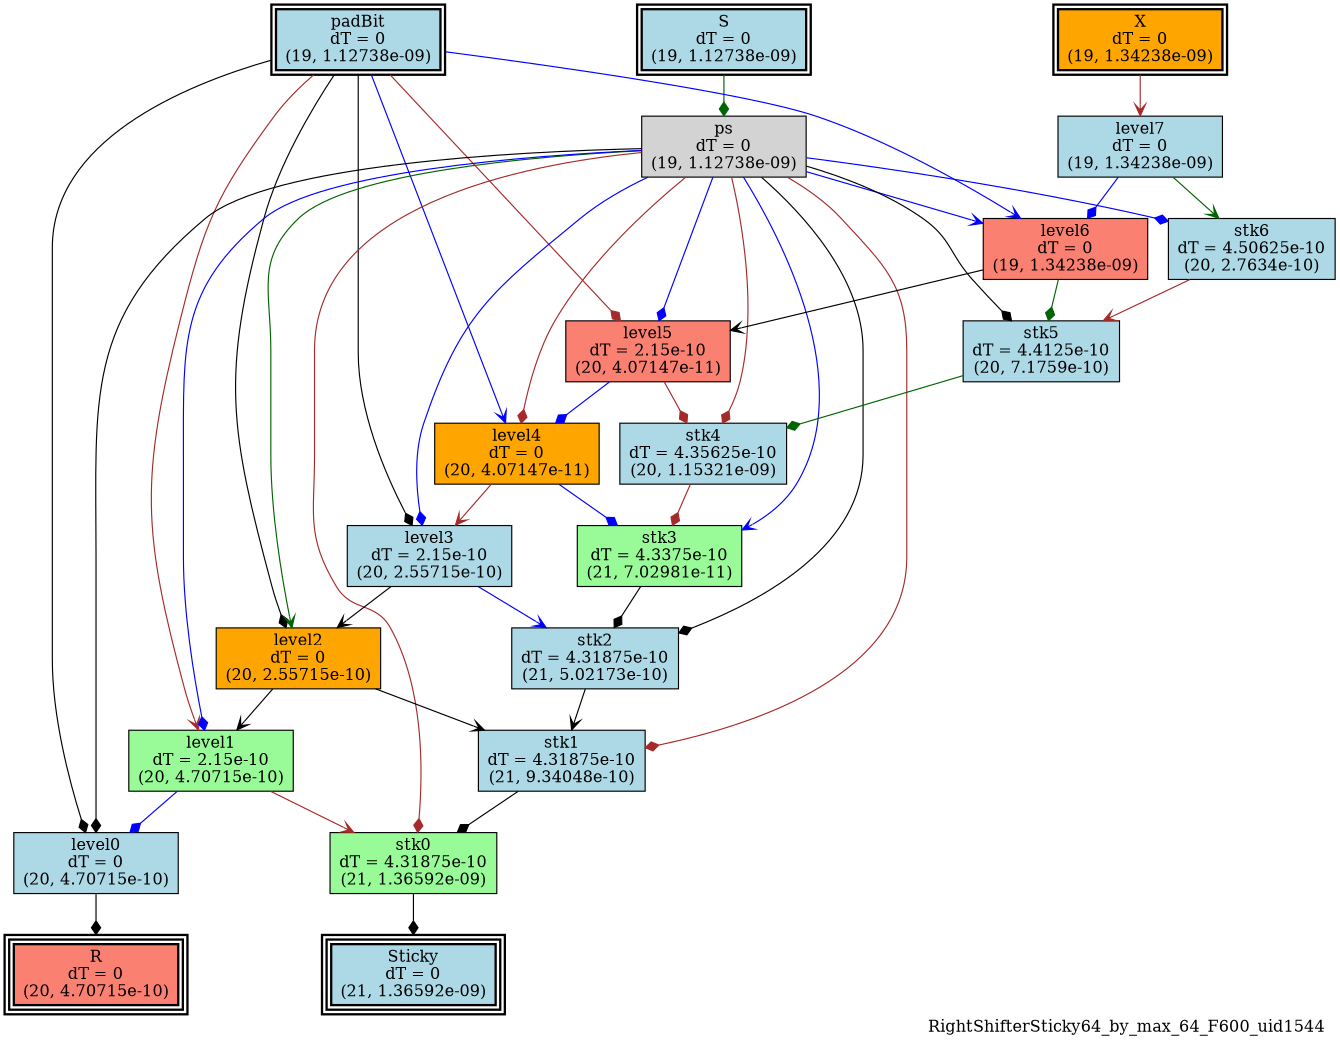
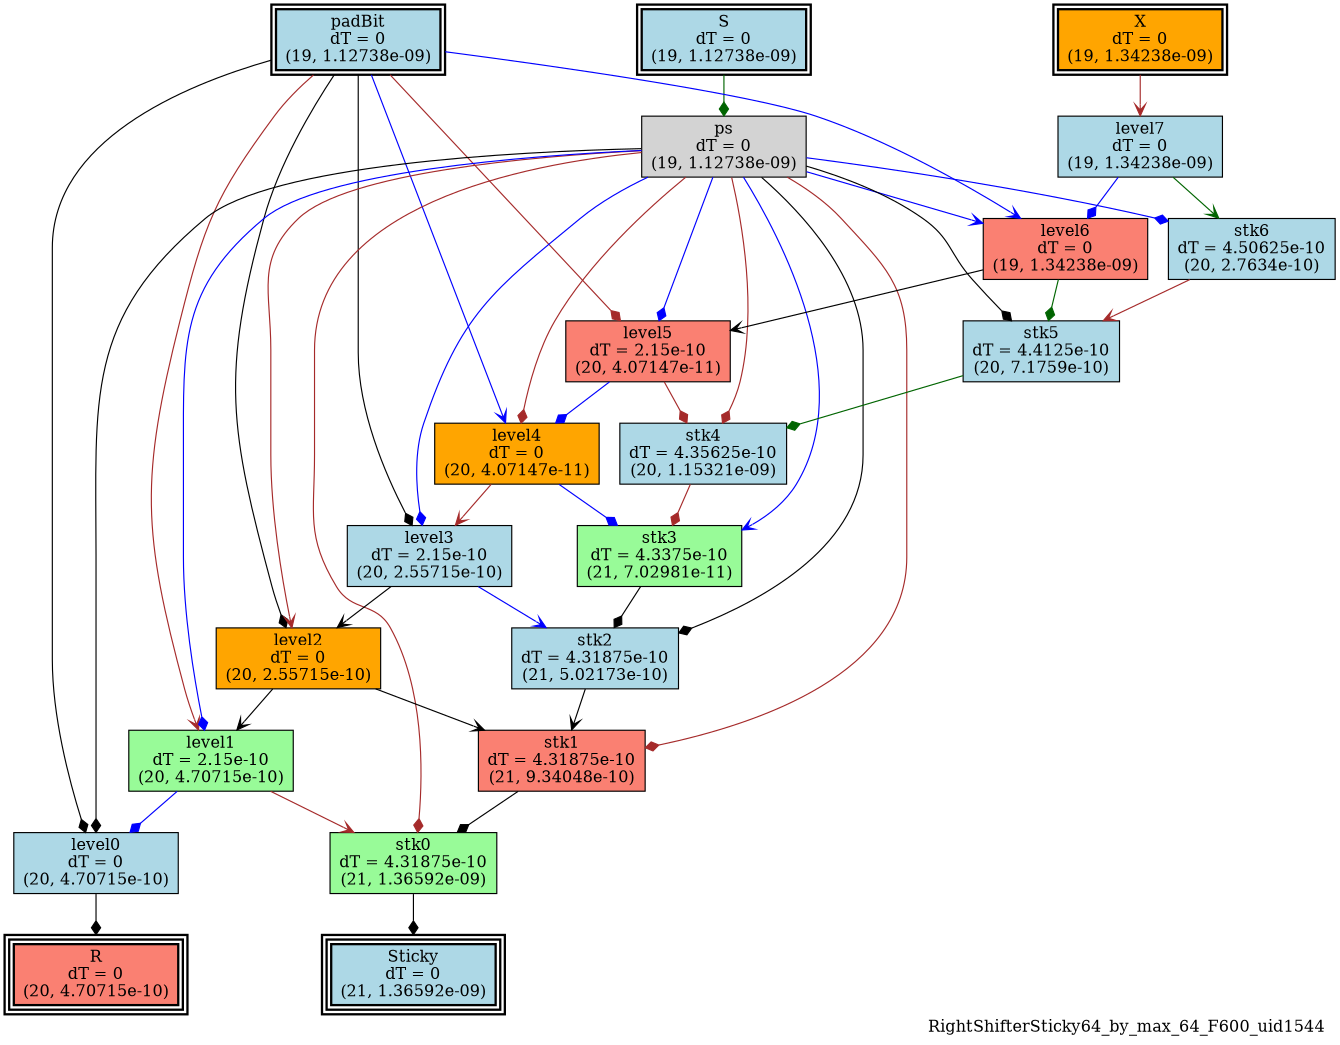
edge "ps dT = 0 (19, 1.12738e-09)" -> "level2 dT = 0 (20, 2.55715e-10)": color darkgreen -> brown
node "stk1 dT = 4.31875e-10 (21, 9.34048e-10)": fillcolor lightblue -> salmon
